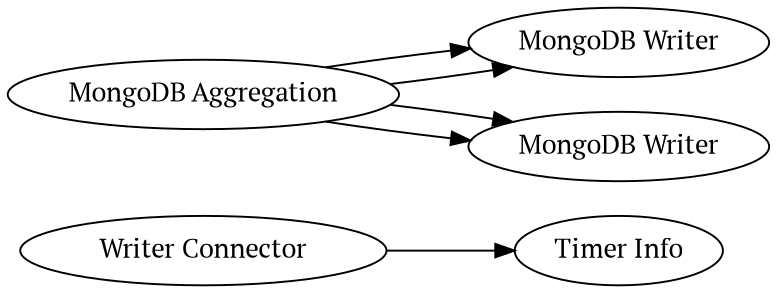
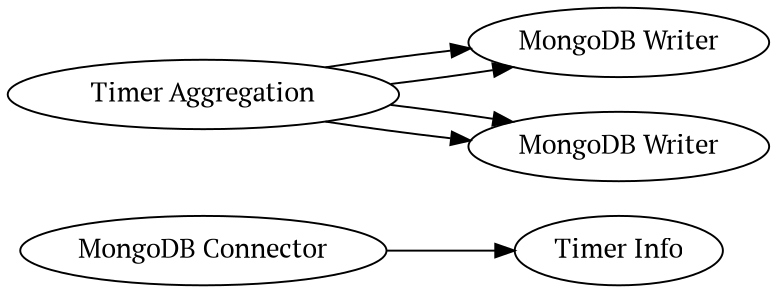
node "MongoDB Aggregation": label "MongoDB Aggregation" -> "Timer Aggregation"
node "Writer Connector": label "Writer Connector" -> "MongoDB Connector"
